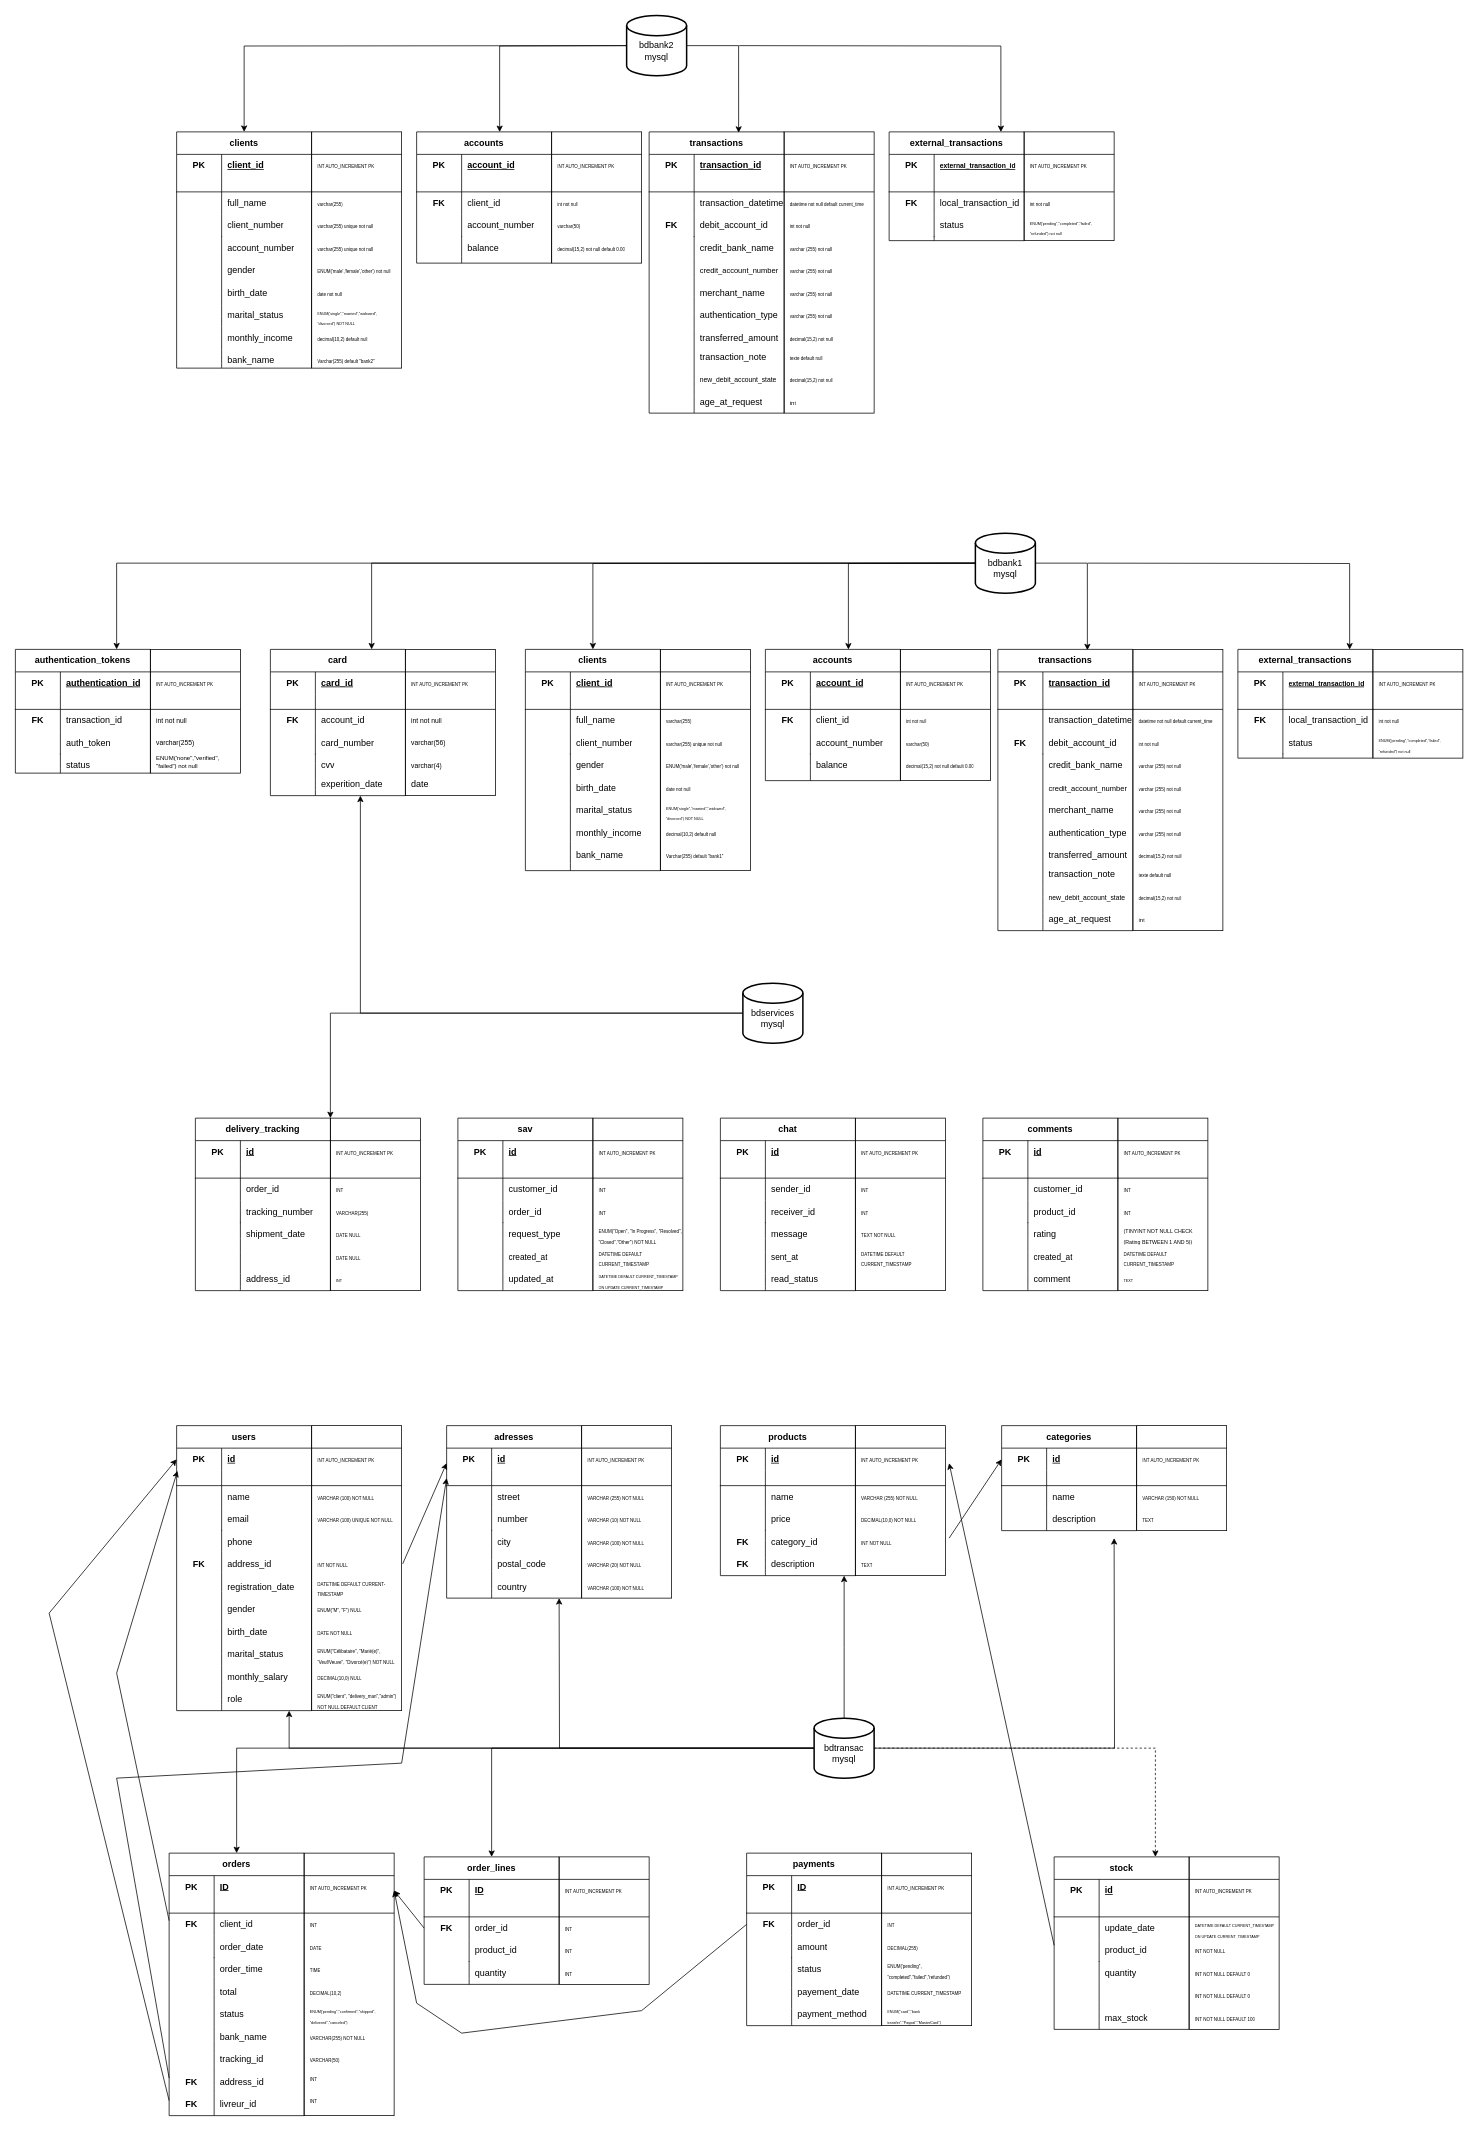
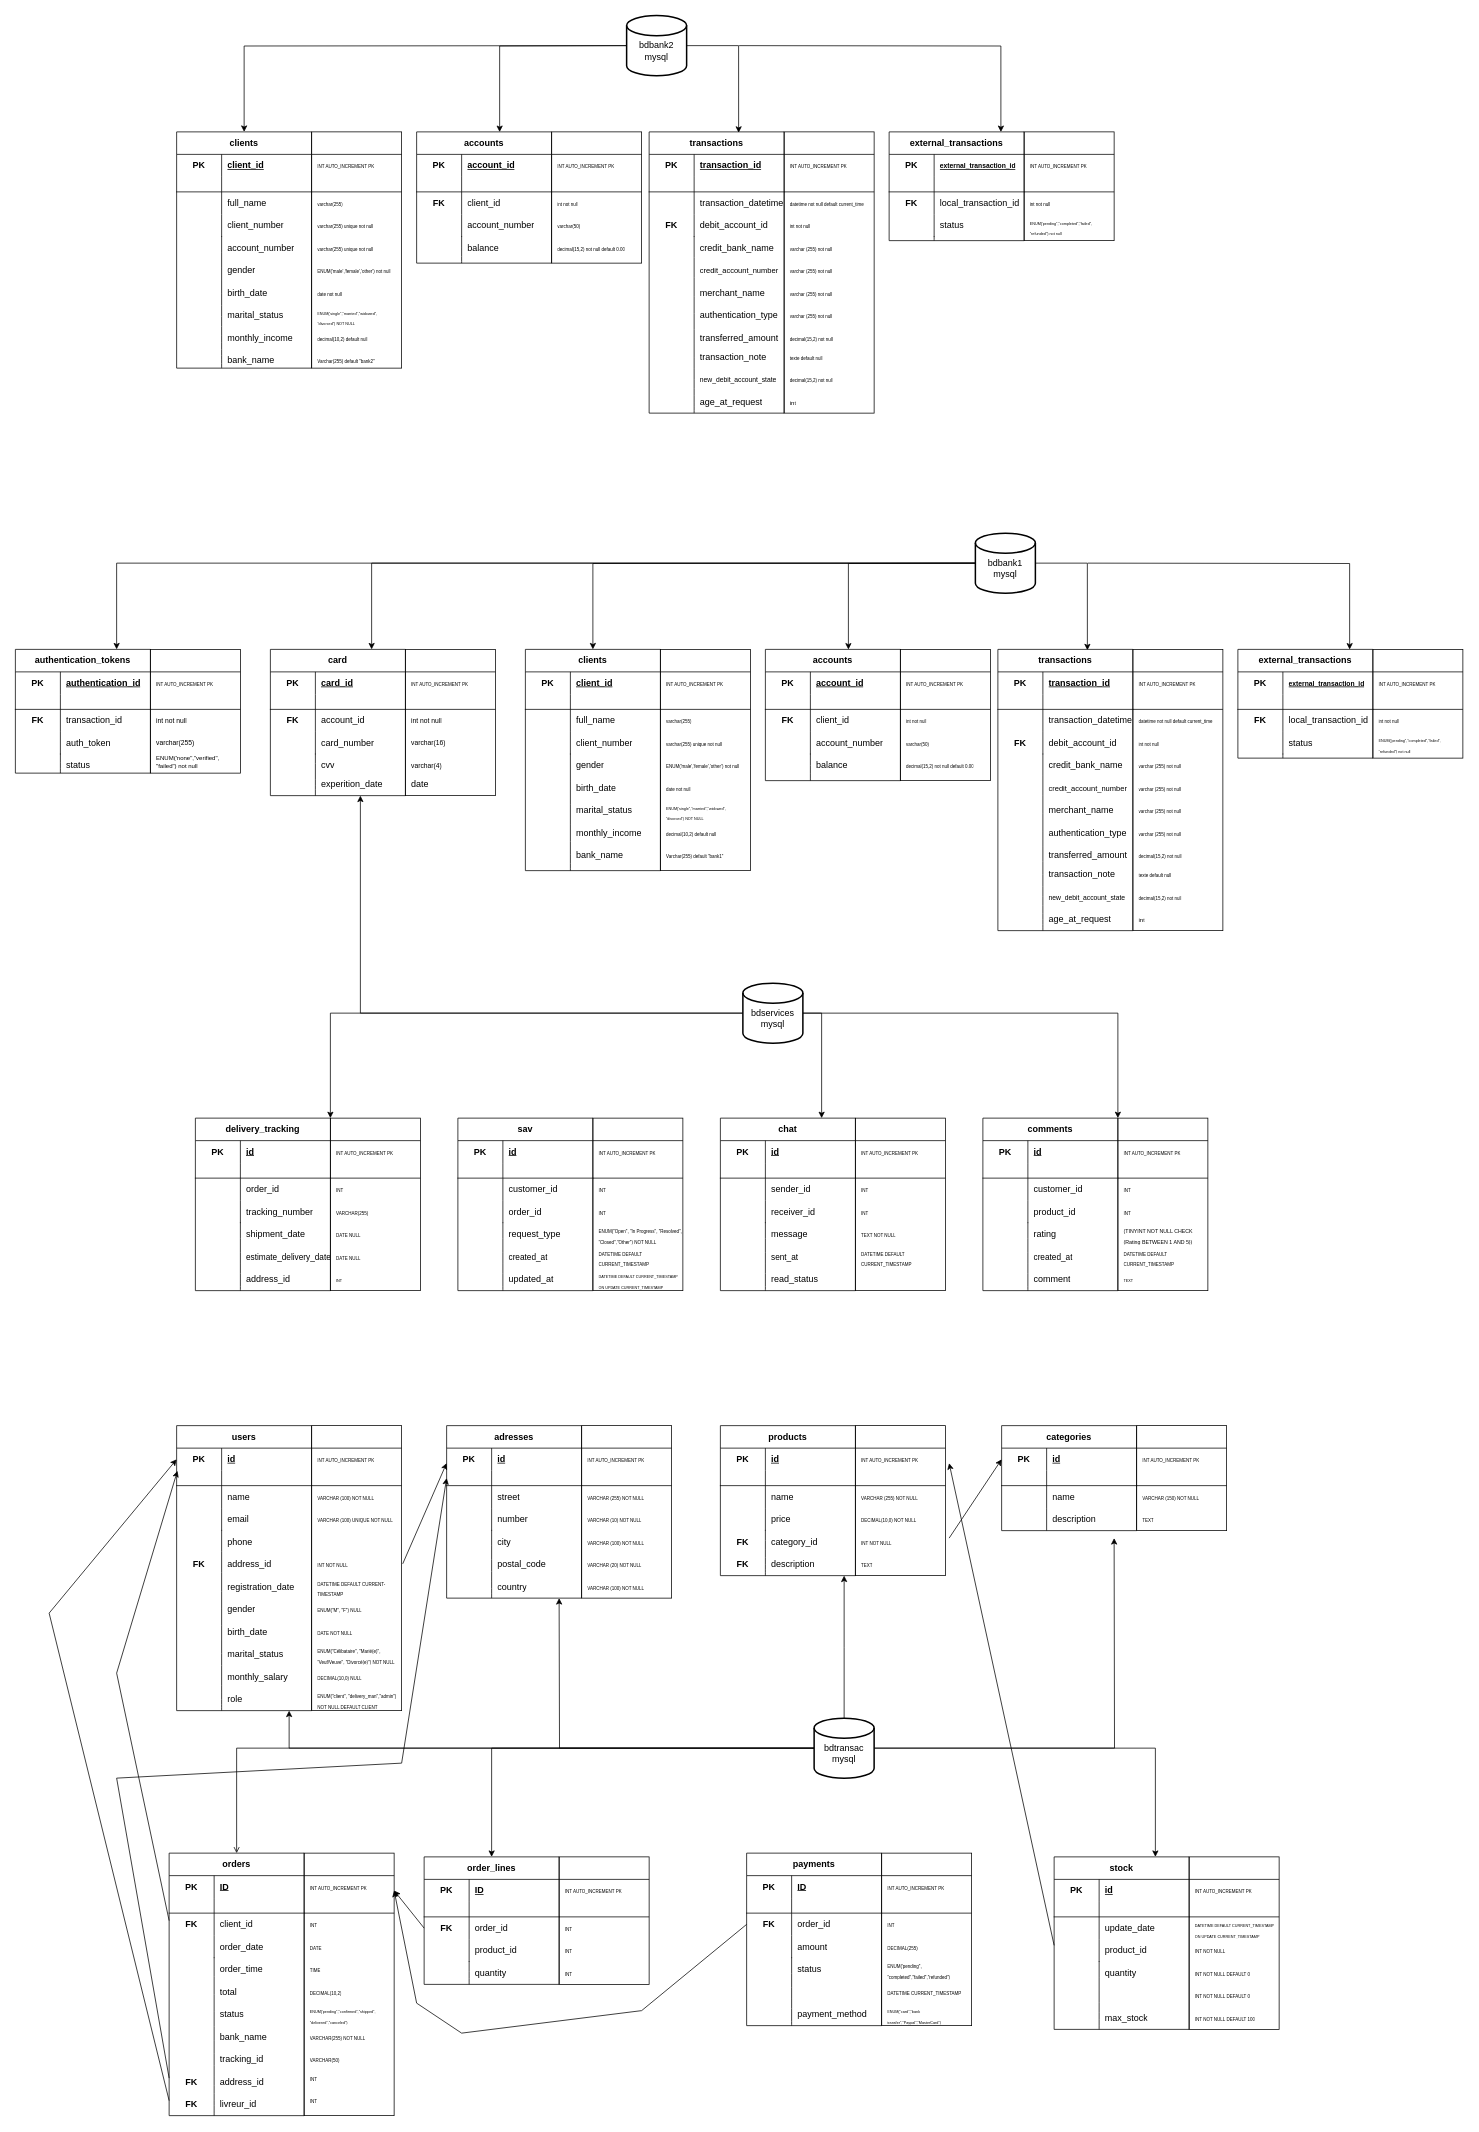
node "varchar(56)": label "varchar(56)" -> "varchar(16)"
edge "bdservices mysql" -> "comments": added
edge "bdservices mysql" -> "chat": added
node "estimate_delivery_date": added
edge "bdtransac mysql" -> "stock": style dashed -> solid
edge "bdtransac mysql" -> "orders": arrowhead classic -> open
node "payement_date": removed
